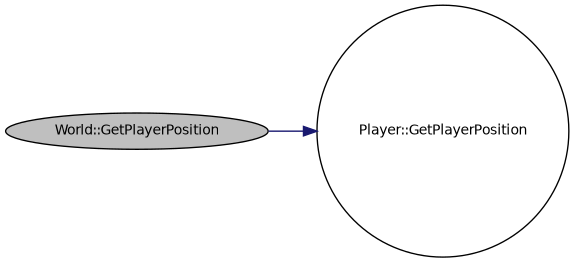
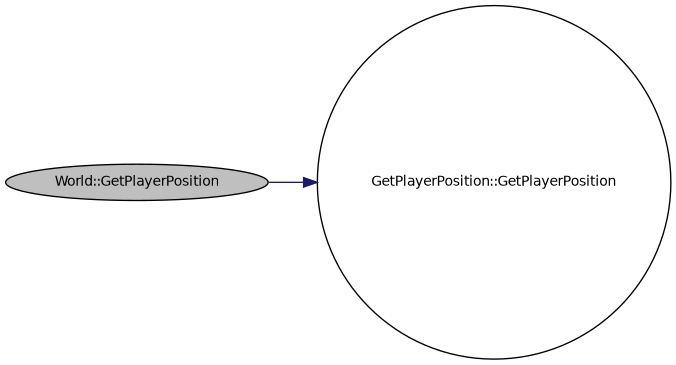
node "Player::GetPlayerPosition": label "Player::GetPlayerPosition" -> "GetPlayerPosition::GetPlayerPosition"
